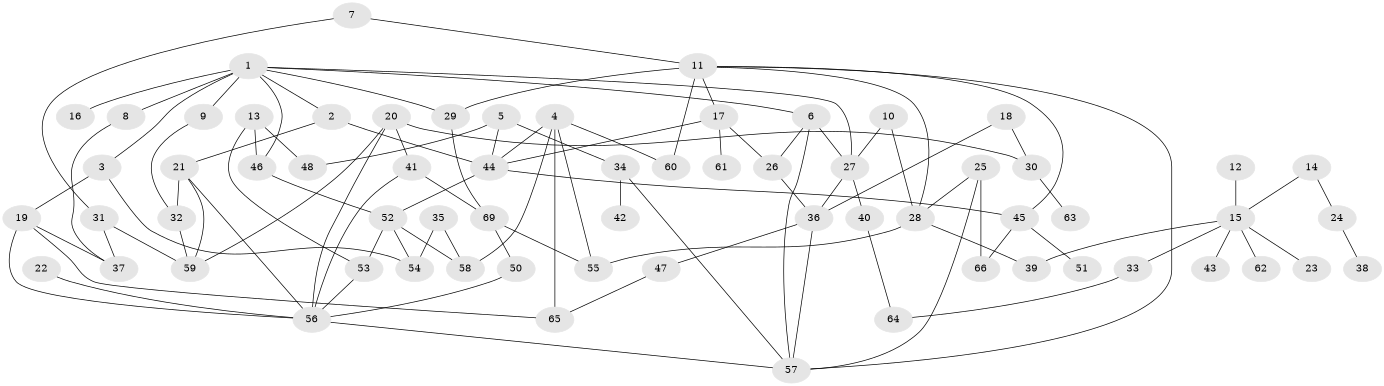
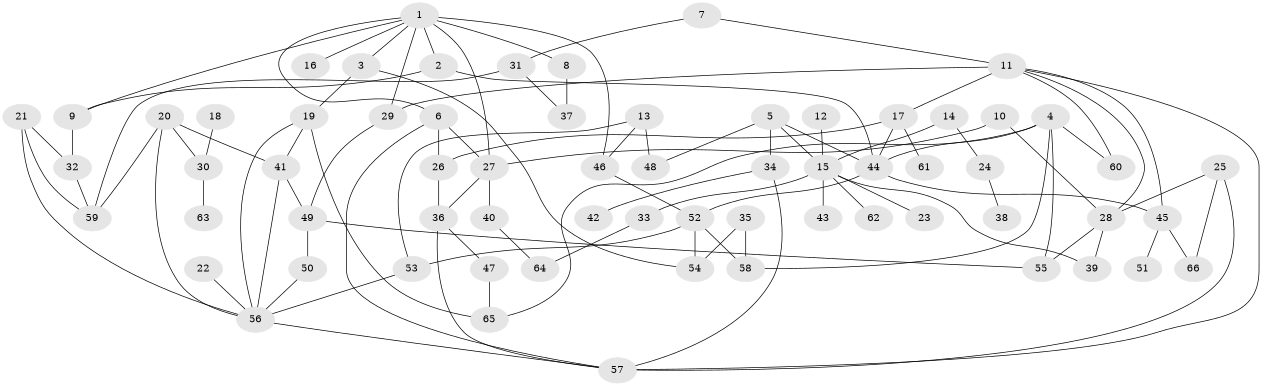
edge "2" -- "21": now "2" -- "9"
edge "5" -- "15": added
edge "18" -- "36": removed
node "69": label "69" -> "49"
edge "19" -- "37": now "19" -- "41"
